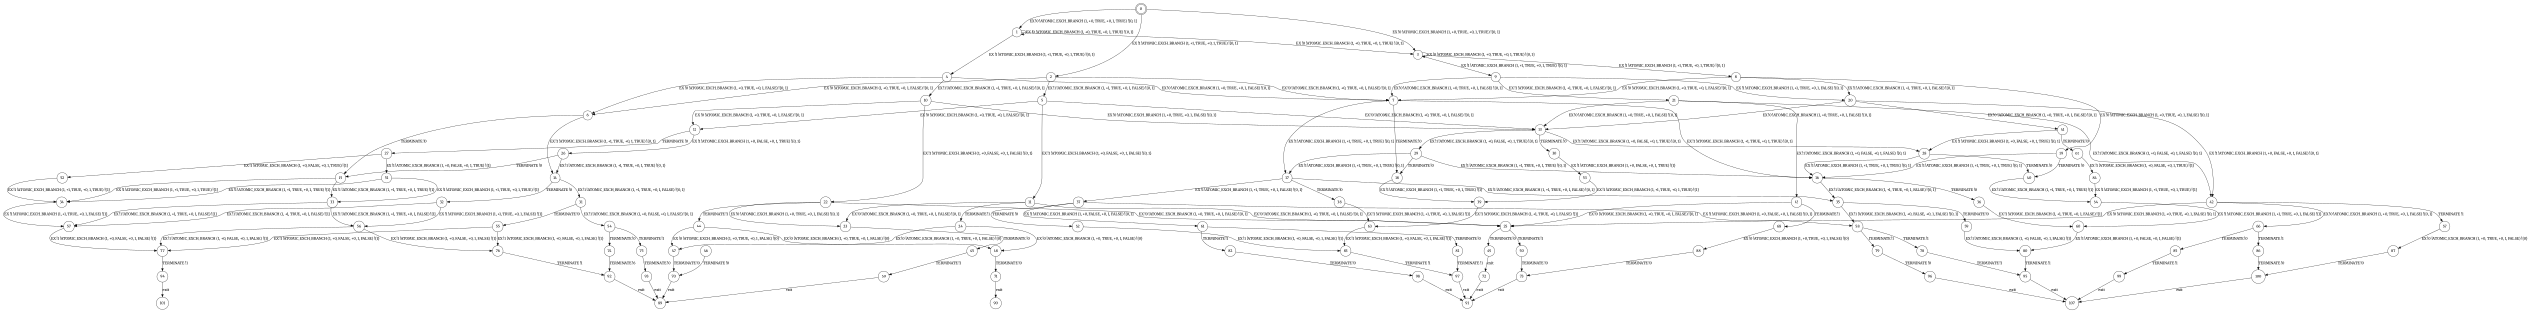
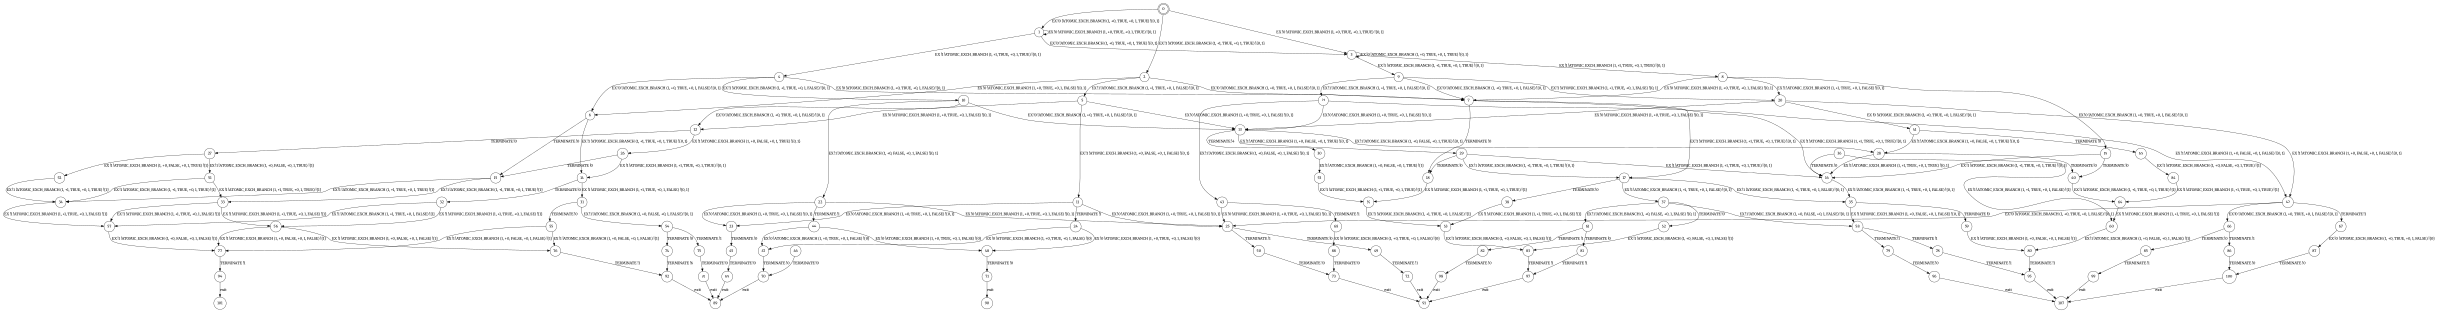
edge "13" -> "30": label "TERMINATE !0" -> "TERMINATE !4"
edge "16" -> "36": reversed
edge "45" -> "69": label "TERMINATE !1" -> "TERMINATE !0"
edge "49" -> "72": label "exit" -> "TERMINATE !1"
